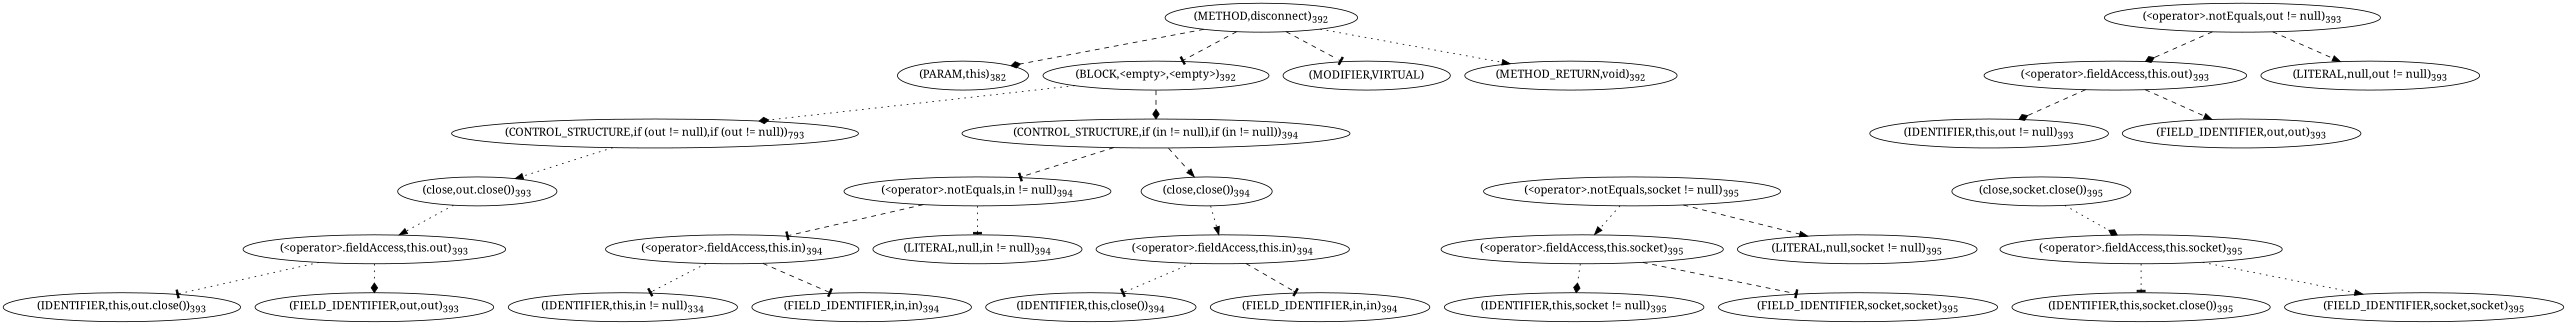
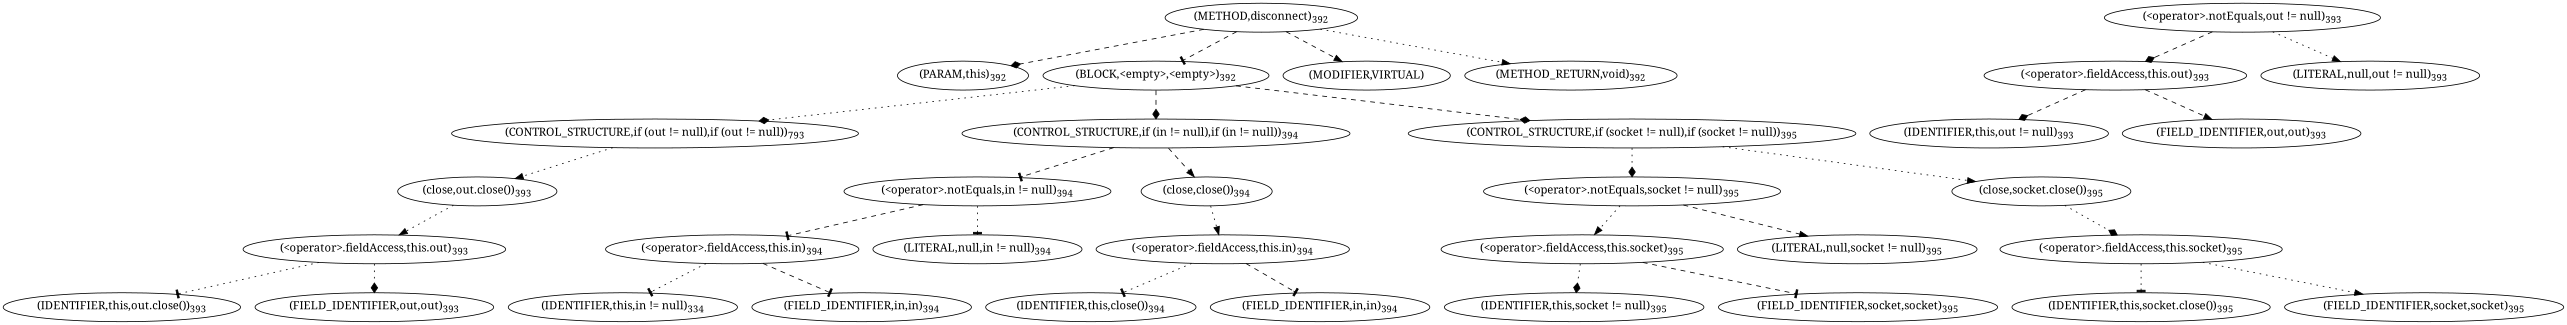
edge "(METHOD,disconnect)" -> "(MODIFIER,VIRTUAL)": arrowhead tee -> normal
edge "(<operator>.notEquals,out != null)" -> "(LITERAL,null,out != null)": style dashed -> dotted
node "(PARAM,this)": text "382" -> "392"
node "(CONTROL_STRUCTURE,if (socket != null),if (socket != null))": added
